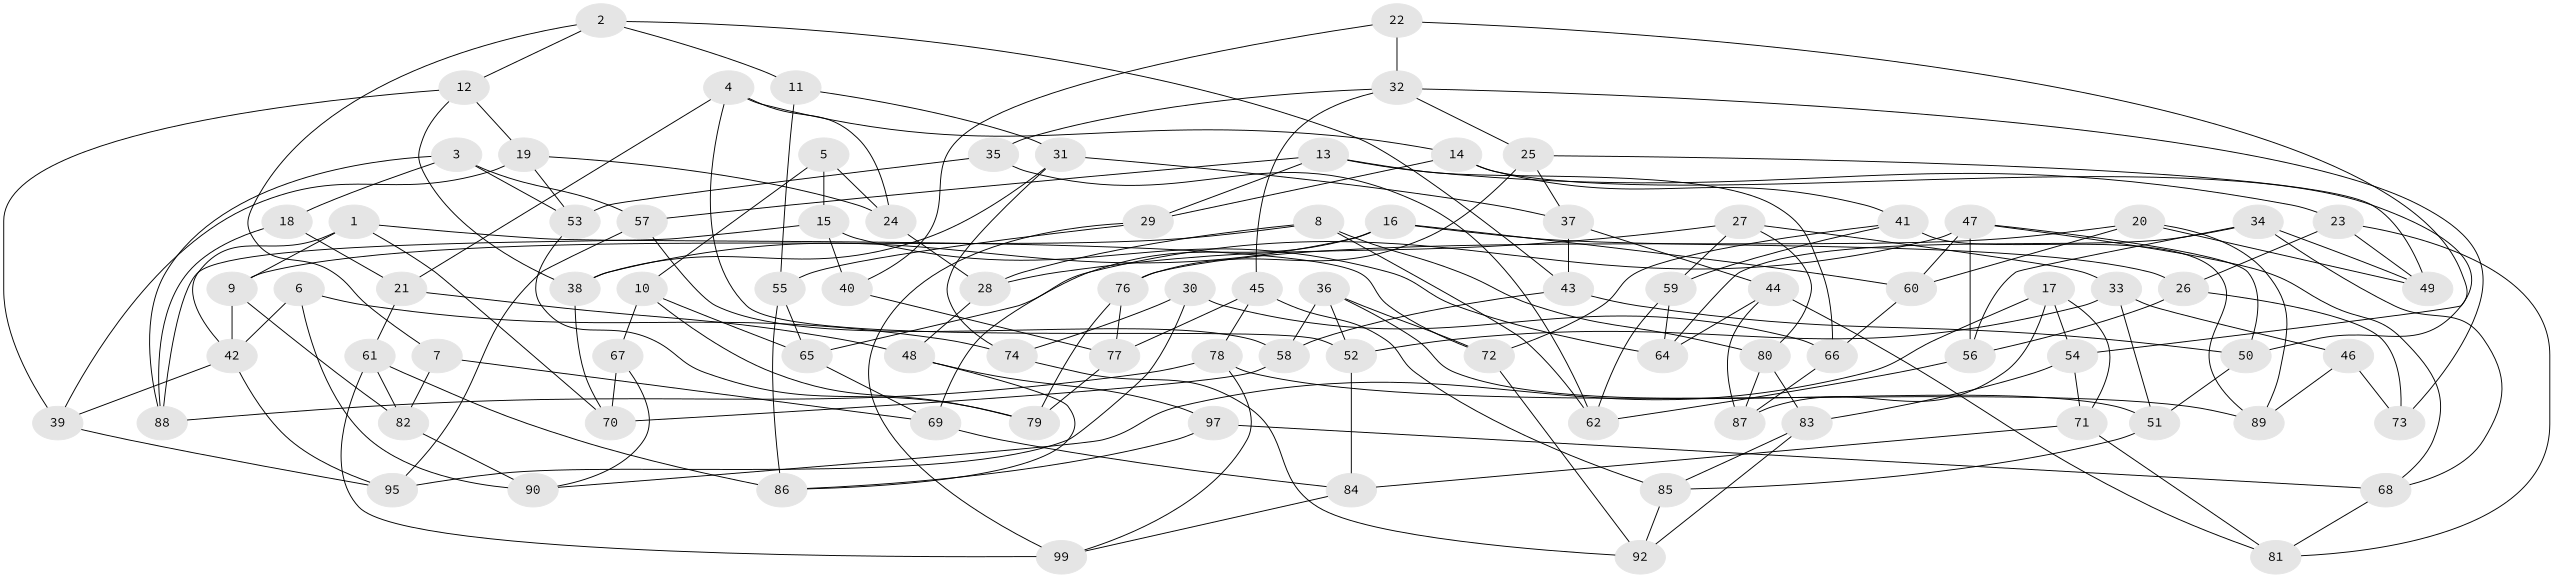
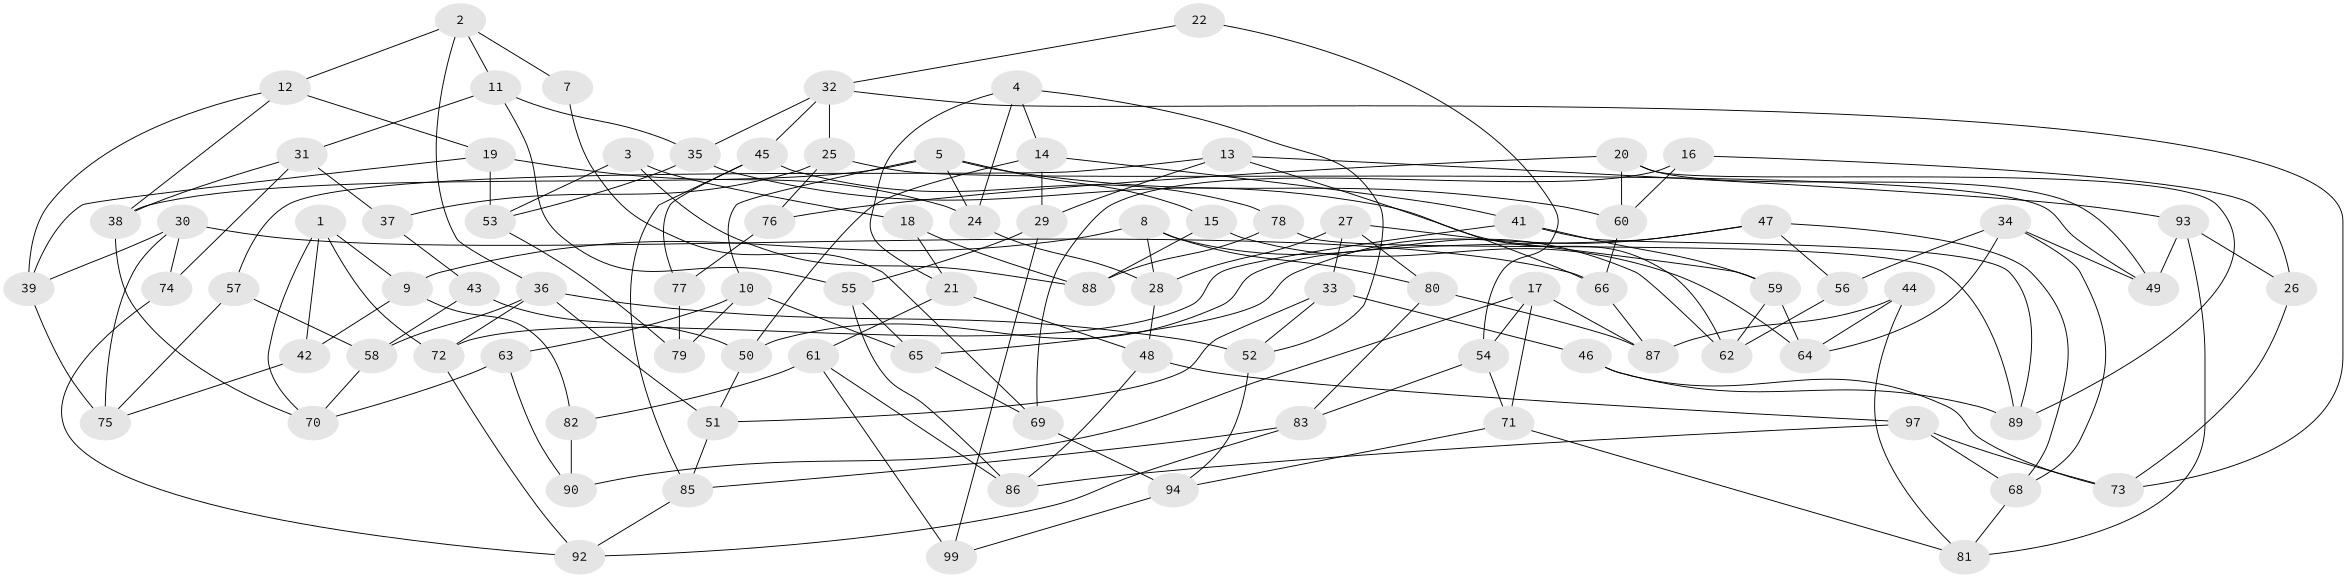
edge "2" -- "43": now "2" -- "36"
edge "11" -- "35": added
edge "3" -- "57": removed
node "23": label "23" -> "93"
edge "16" -- "38": now "5" -- "38"
edge "37" -- "44": removed
edge "47" -- "60": now "5" -- "60"
node "6": removed
node "40": removed
edge "26" -- "56": removed
edge "76" -- "79": removed
node "67": label "67" -> "63"
edge "42" -- "39": now "30" -- "39"
edge "7" -- "82": removed
edge "97" -- "73": added
edge "78" -- "99": removed
node "95": label "95" -> "75"
node "84": label "84" -> "94"
